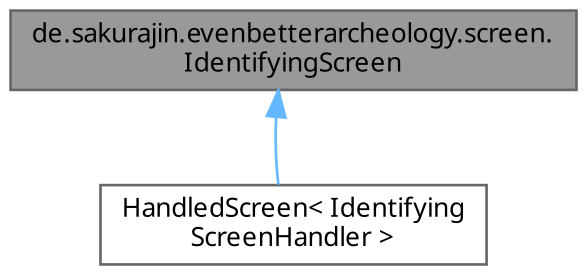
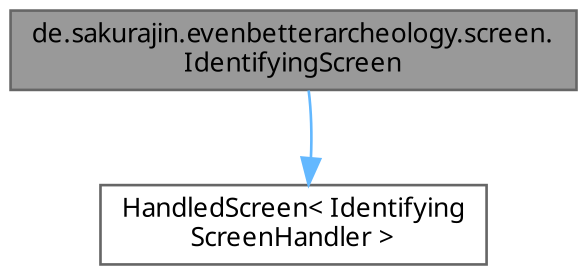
edge "HandledScreen< Identifying ScreenHandler >" -> "de.sakurajin.evenbetterarcheology.screen. IdentifyingScreen": reversed
